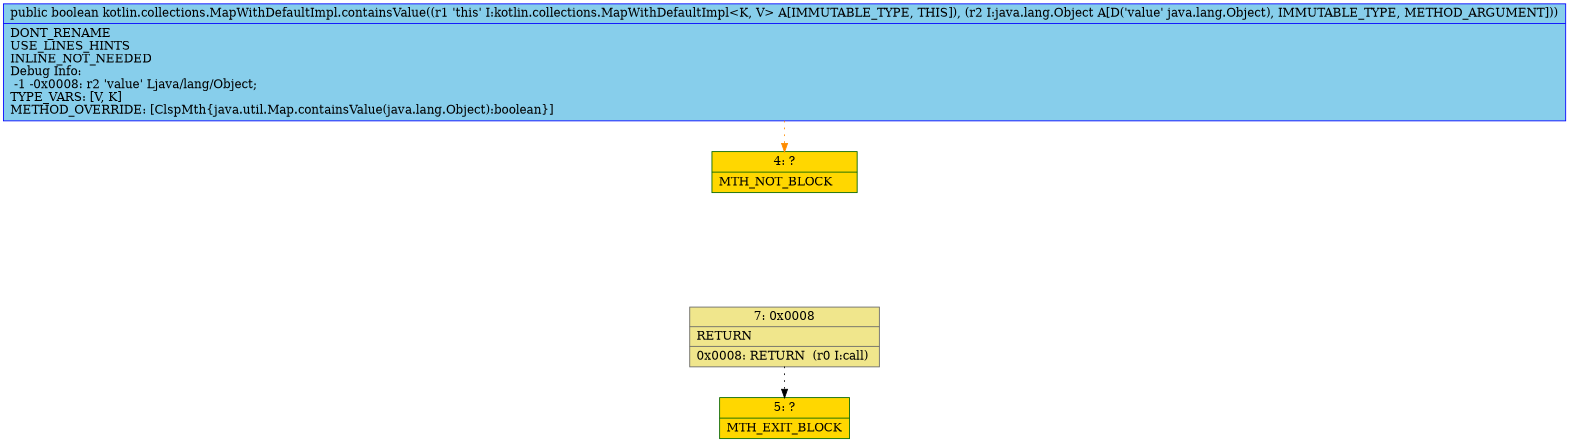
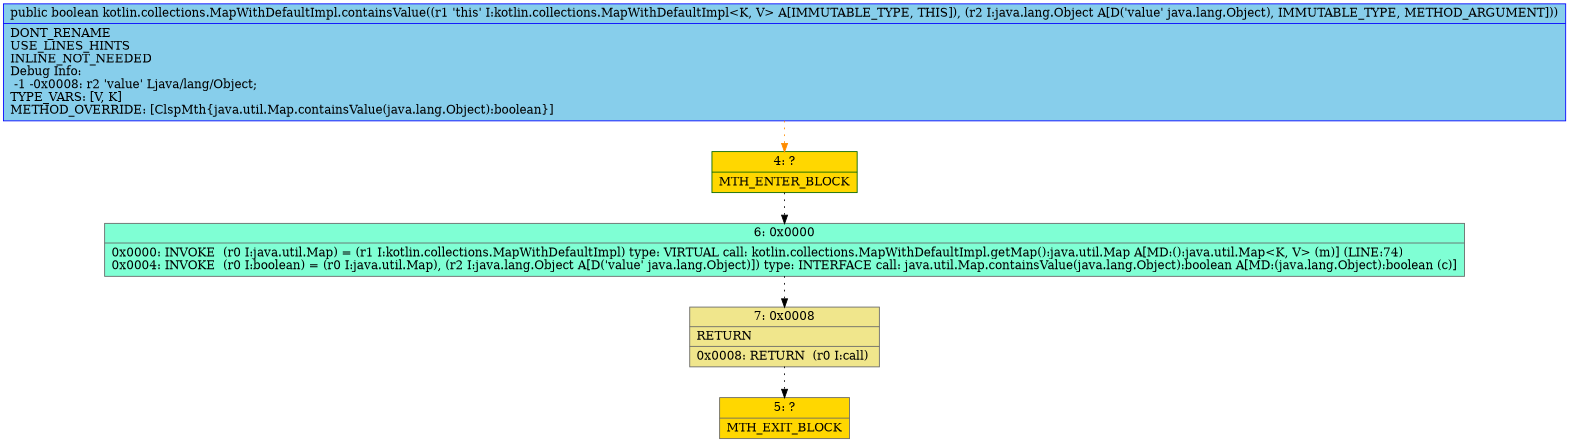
node "4: ?": text "MTH_NOT_BLOCK" -> "MTH_ENTER_BLOCK"
node "6: 0x0000": added
node "5: ?": color darkgreen -> gray40
